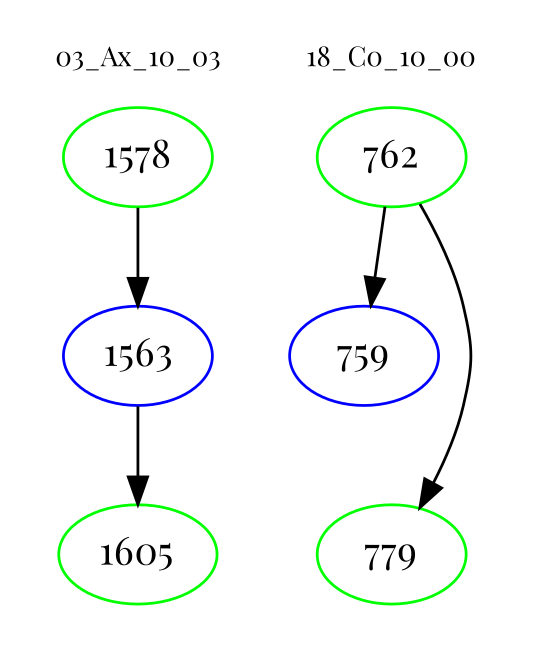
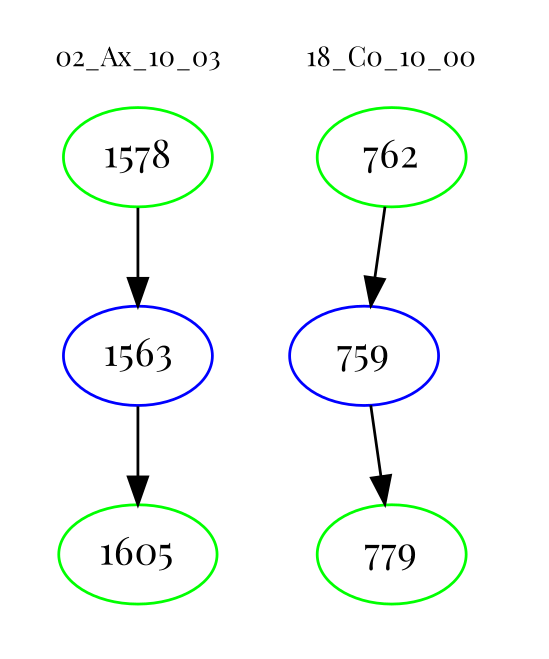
cluster "03_Ax_10_03": label "03_Ax_10_03" -> "02_Ax_10_03"
edge "762" -> "779": now "759" -> "779"
